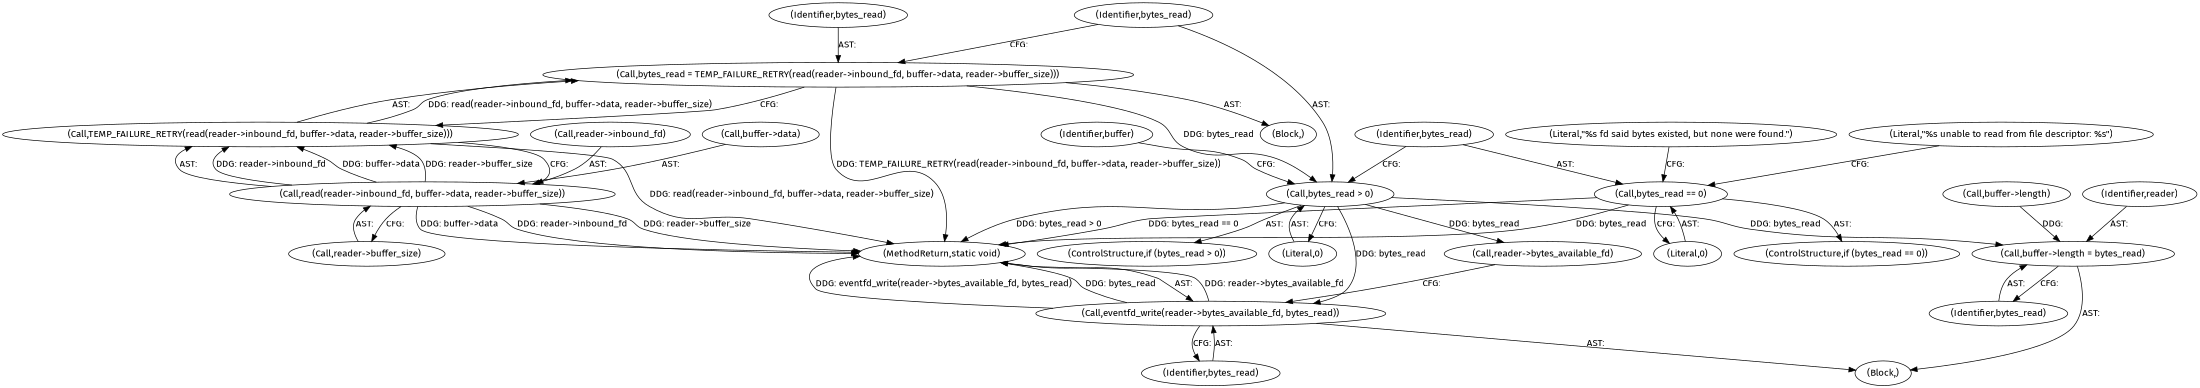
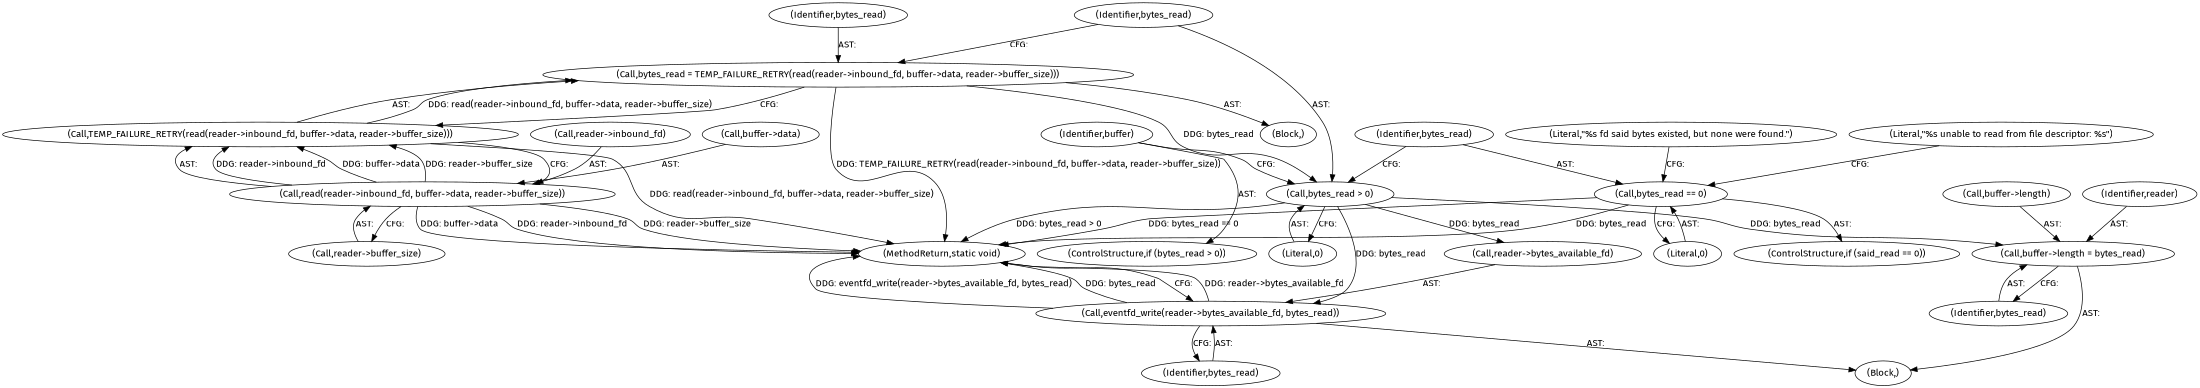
edge "(Call,buffer->length)" -> "(Call,buffer->length = bytes_read)": label "DDG: " -> "AST: "
edge "(Call,bytes_read > 0)" -> "(ControlStructure,if (bytes_read > 0))": now "(Identifier,buffer)" -> "(ControlStructure,if (bytes_read > 0))"
node "(ControlStructure,if (bytes_read == 0))": label "(ControlStructure,if (bytes_read == 0))" -> "(ControlStructure,if (said_read == 0))"
edge "(MethodReturn,static void)" -> "(Call,eventfd_write(reader->bytes_available_fd, bytes_read))": label "AST: " -> "CFG: "
edge "(Call,reader->bytes_available_fd)" -> "(Call,eventfd_write(reader->bytes_available_fd, bytes_read))": label "CFG: " -> "AST: "
